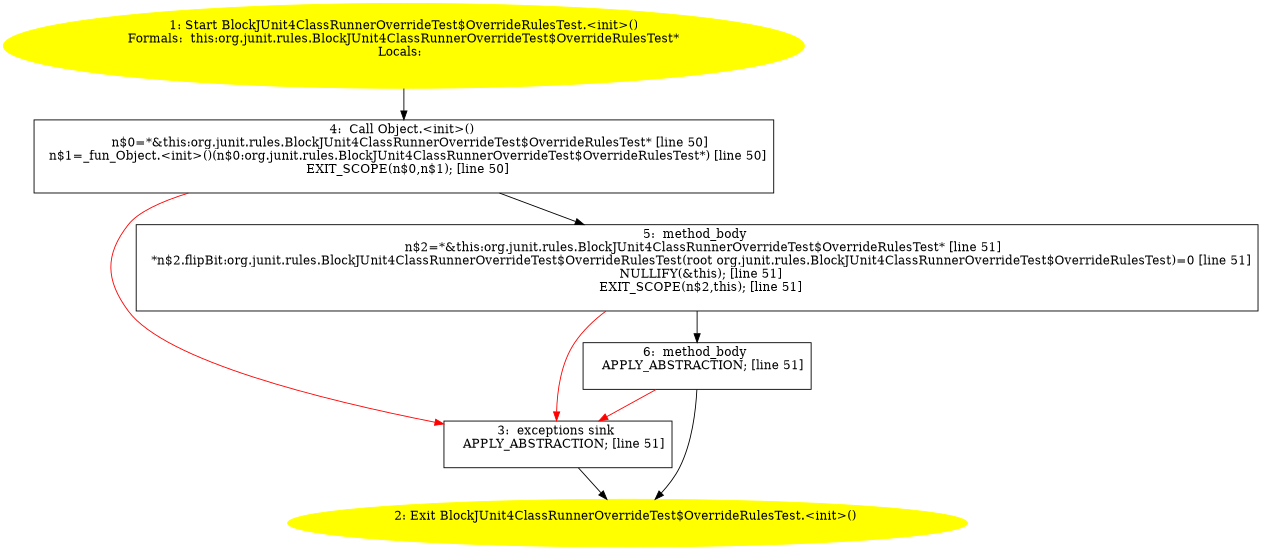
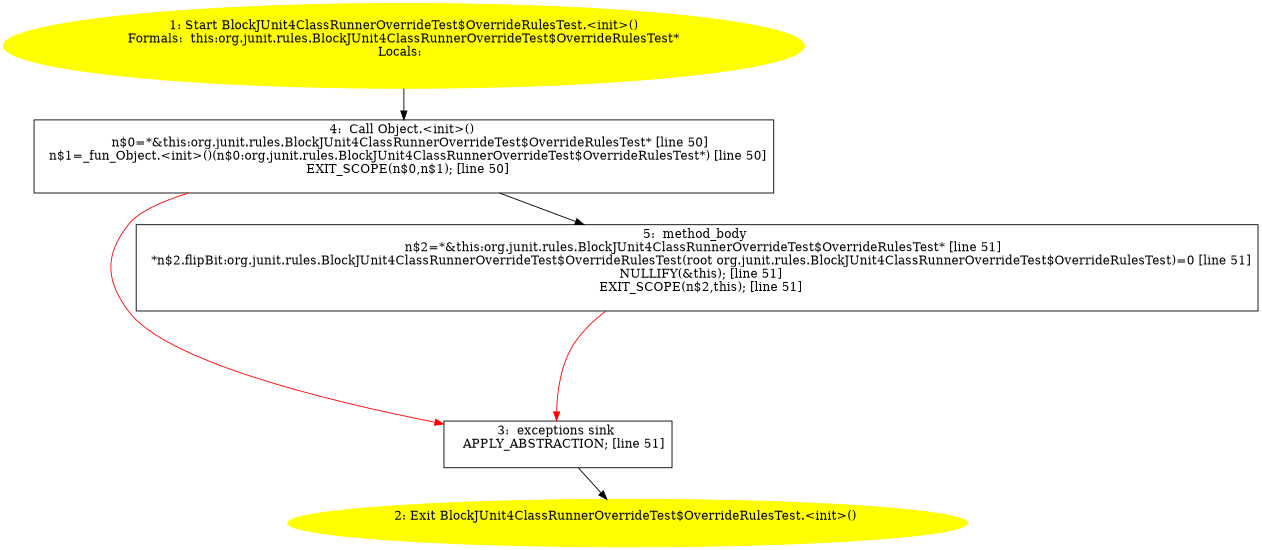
node "6:  method_body APPLY_ABSTRACTION; [line 51]": removed
